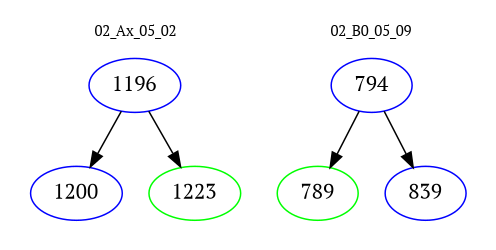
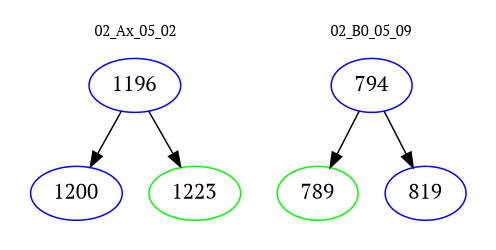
node "839": label "839" -> "819"
